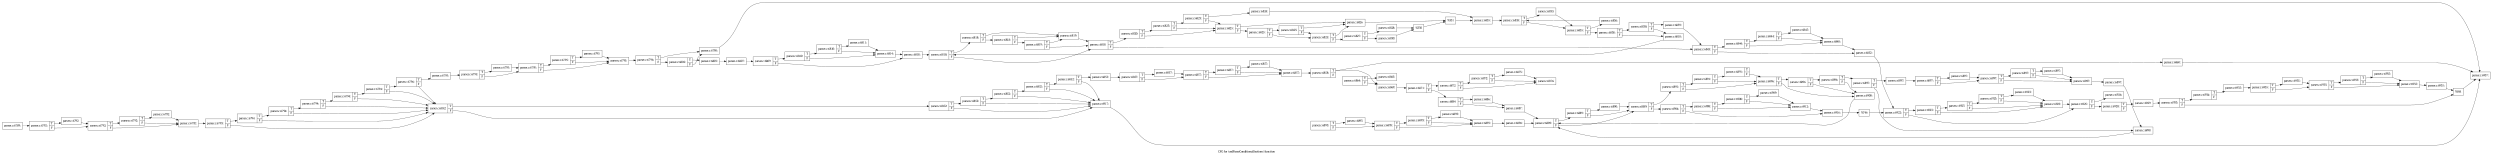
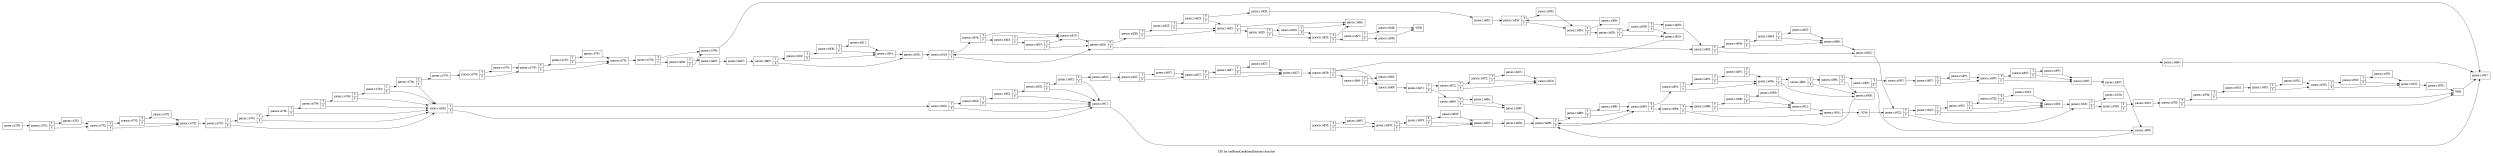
node "%331": removed
edge "parser.c:6858:" -> "parser.c:6864:": added
edge "parser.c:6934:" -> "%861": added
